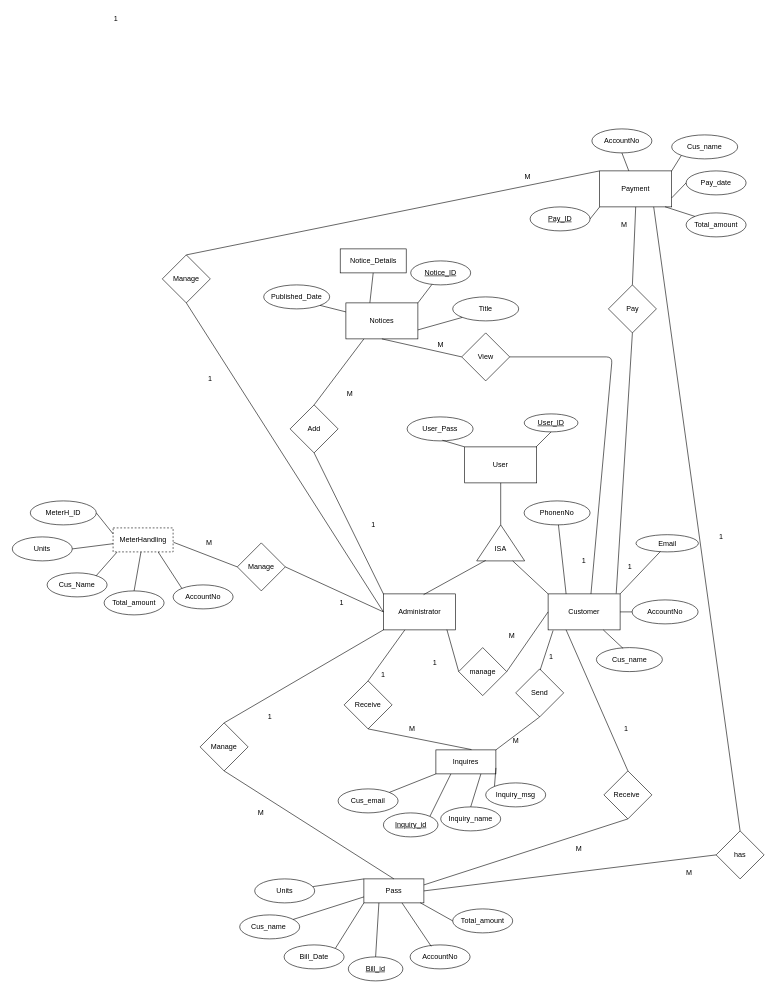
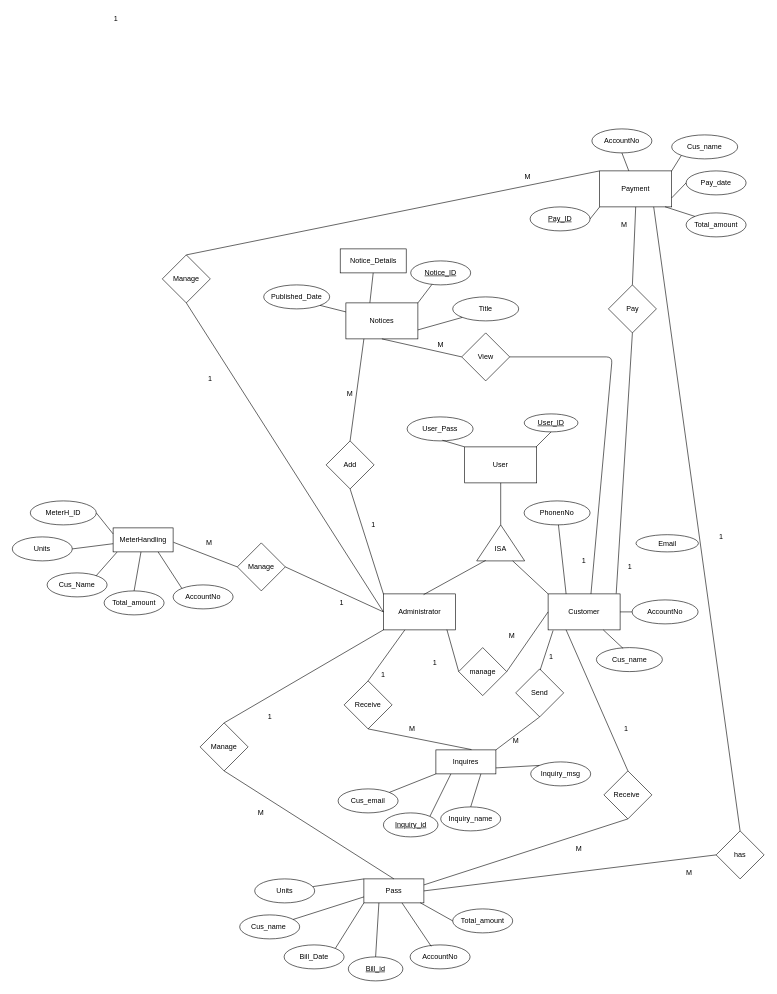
node "Add": moved (314, 429) -> (350, 465)
node "MeterHandling": style dashed -> solid
edge "Email" -- "Customer": removed
node "Inquiry_msg": moved (516, 795) -> (561, 774)
